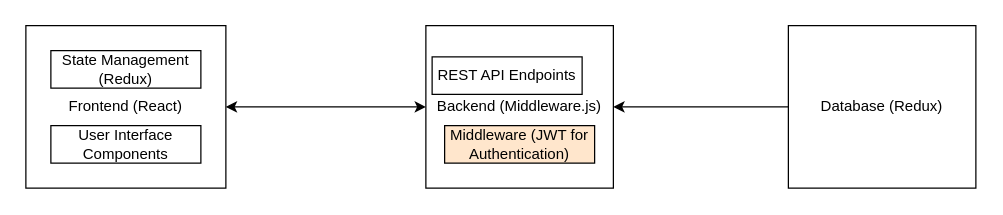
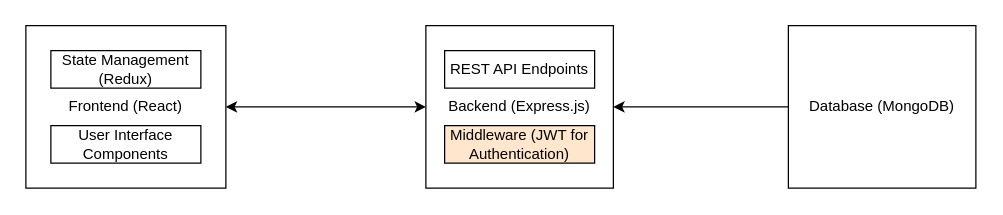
node "REST API Endpoints": moved (507, 76) -> (519, 69)
node "Backend (Middleware.js)": label "Backend (Middleware.js)" -> "Backend (Express.js)"
node "Database (Redux)": label "Database (Redux)" -> "Database (MongoDB)"
